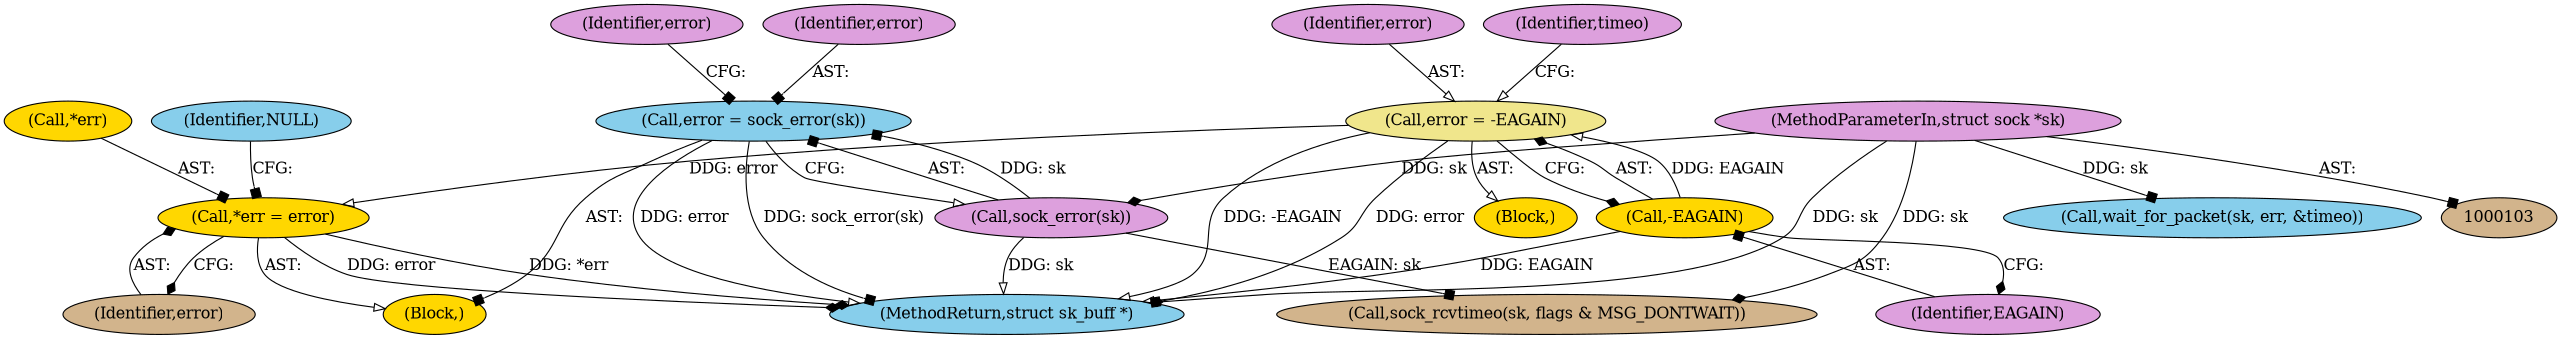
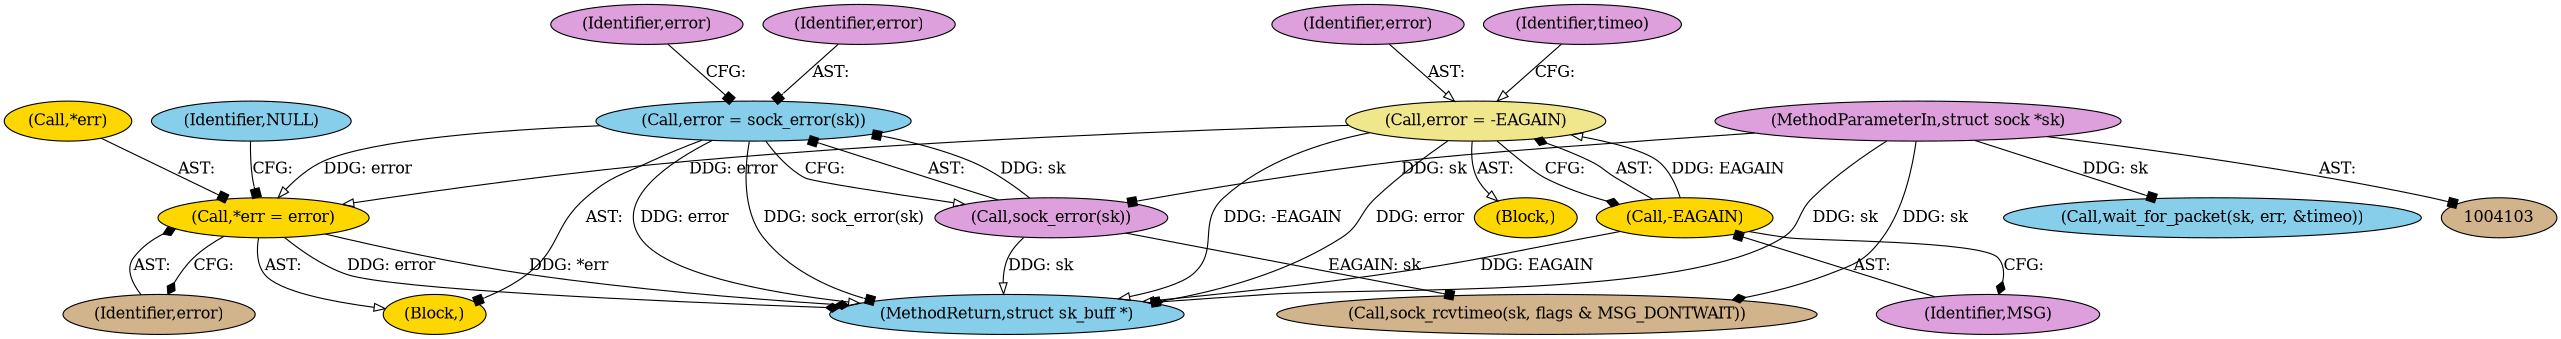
edge "(Call,error = sock_error(sk))" -> "(Call,*err = error)": added, label "DDG: error"
edge "(MethodParameterIn,struct sock *sk)" -> "(Call,sock_error(sk))": arrowhead diamond -> box
node "1000103": label "1000103" -> "1004103"
node "(Identifier,EAGAIN)": label "(Identifier,EAGAIN)" -> "(Identifier,MSG)"
